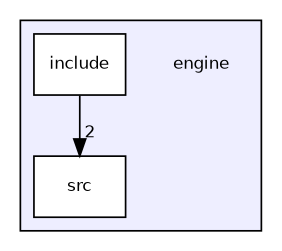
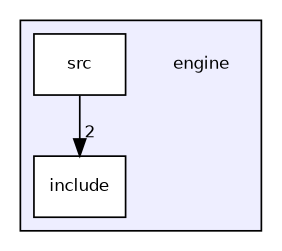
edge "include" -> "src": reversed
